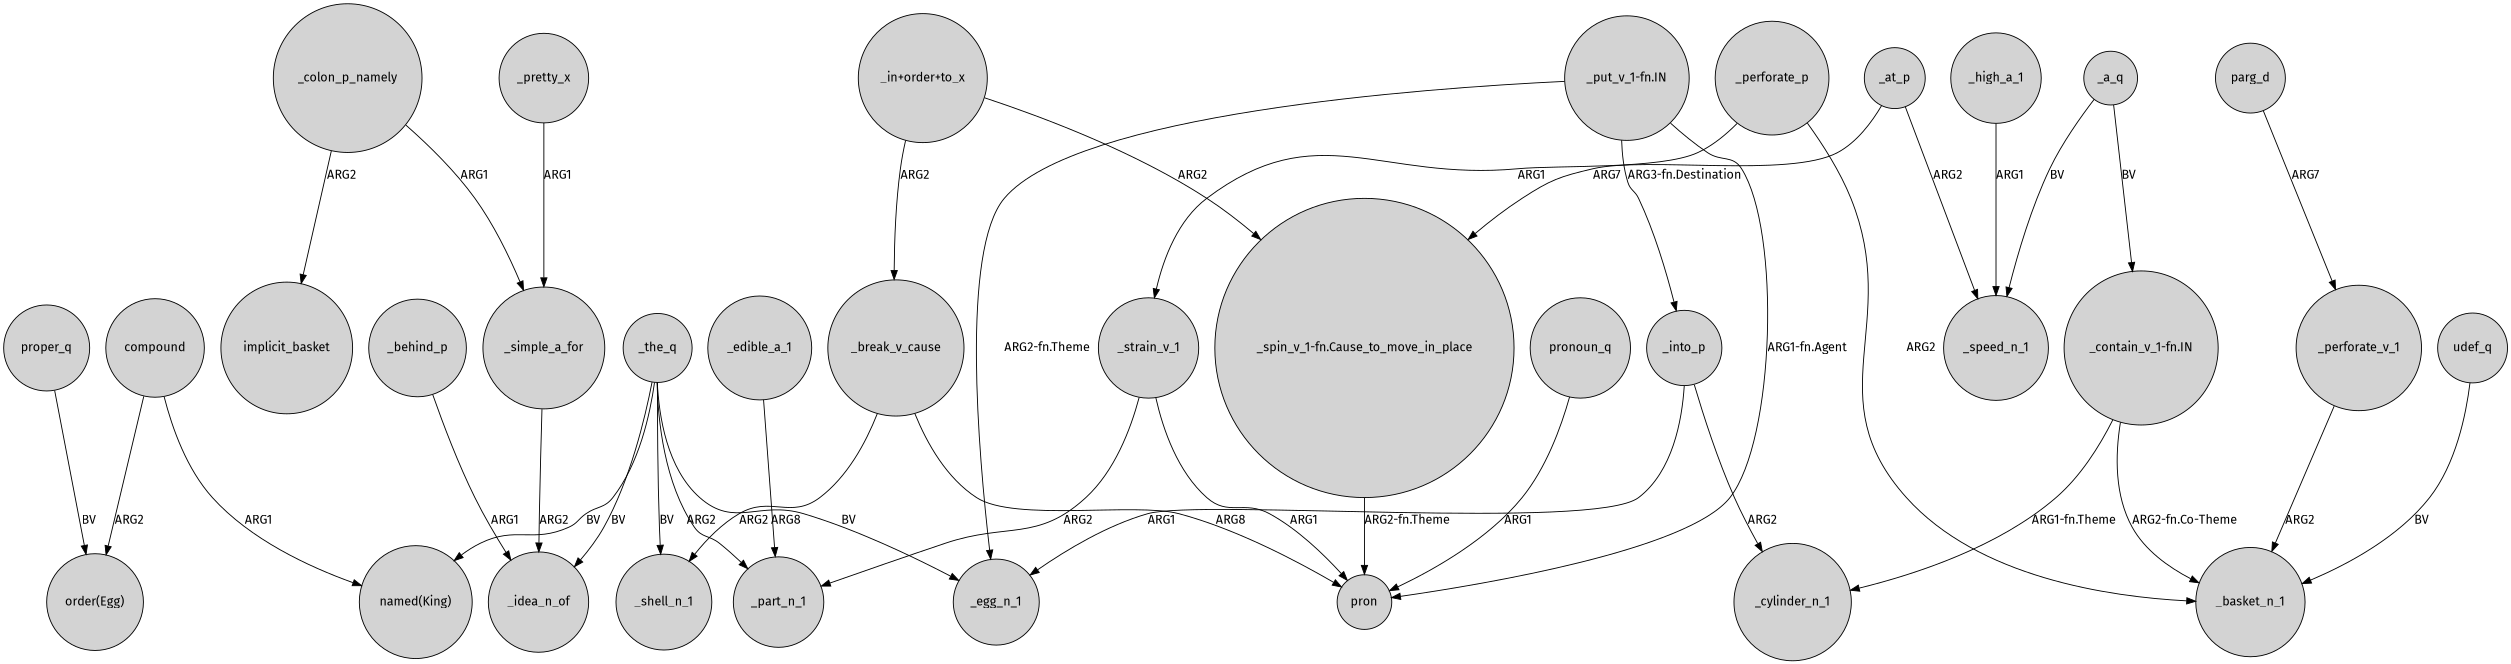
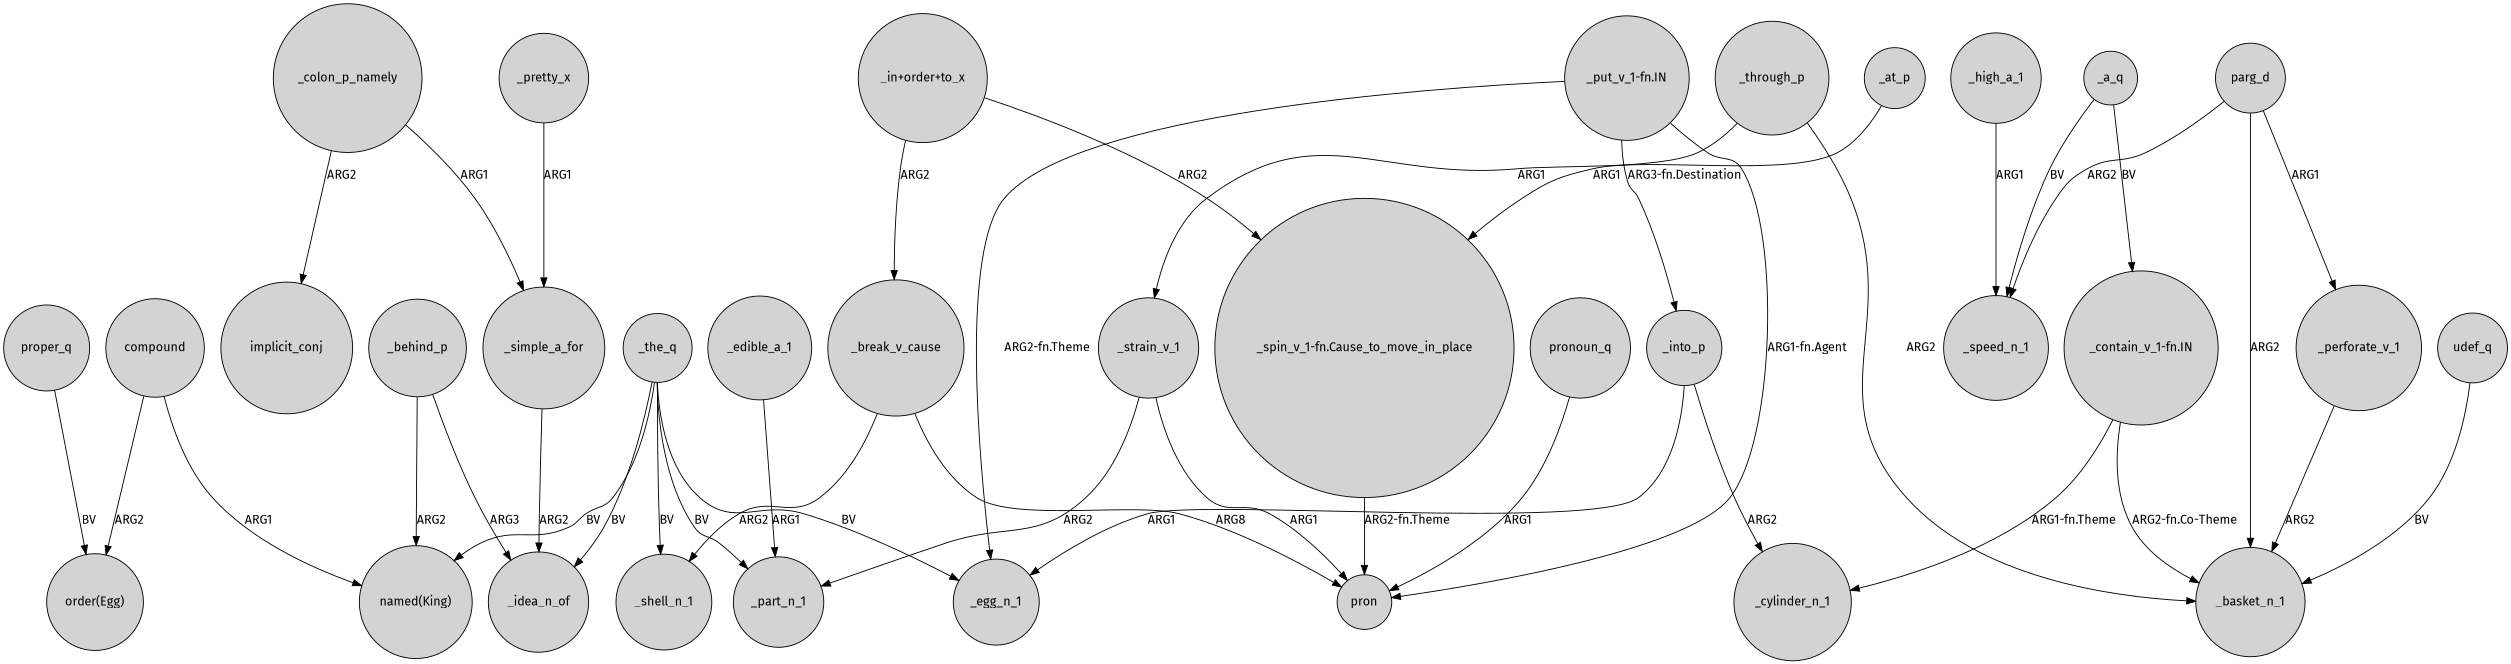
node "_perforate_p": label "_perforate_p" -> "_through_p"
edge "_at_p" -> "_spin_v_1-fn.Cause_to_move_in_place": label "ARG7" -> "ARG1"
edge "parg_d" -> "_perforate_v_1": label "ARG7" -> "ARG1"
edge "_at_p" -> "_speed_n_1": now "parg_d" -> "_speed_n_1"
edge "parg_d" -> "_basket_n_1": added, label "ARG2"
node "implicit_basket": label "implicit_basket" -> "implicit_conj"
edge "_behind_p" -> "named(King)": added, label "ARG2"
edge "_behind_p" -> "_idea_n_of": label "ARG1" -> "ARG3"
edge "_the_q" -> "_part_n_1": label "ARG2" -> "BV"
edge "_edible_a_1" -> "_part_n_1": label "ARG8" -> "ARG1"
